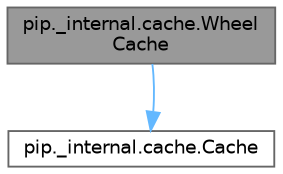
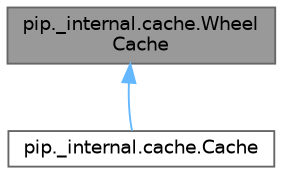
edge "pip._internal.cache.Wheel Cache" -> "pip._internal.cache.Cache": reversed
